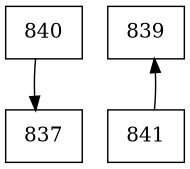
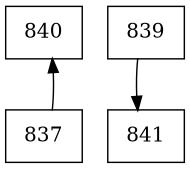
edge "840" -> "837": reversed
edge "841" -> "839": reversed
